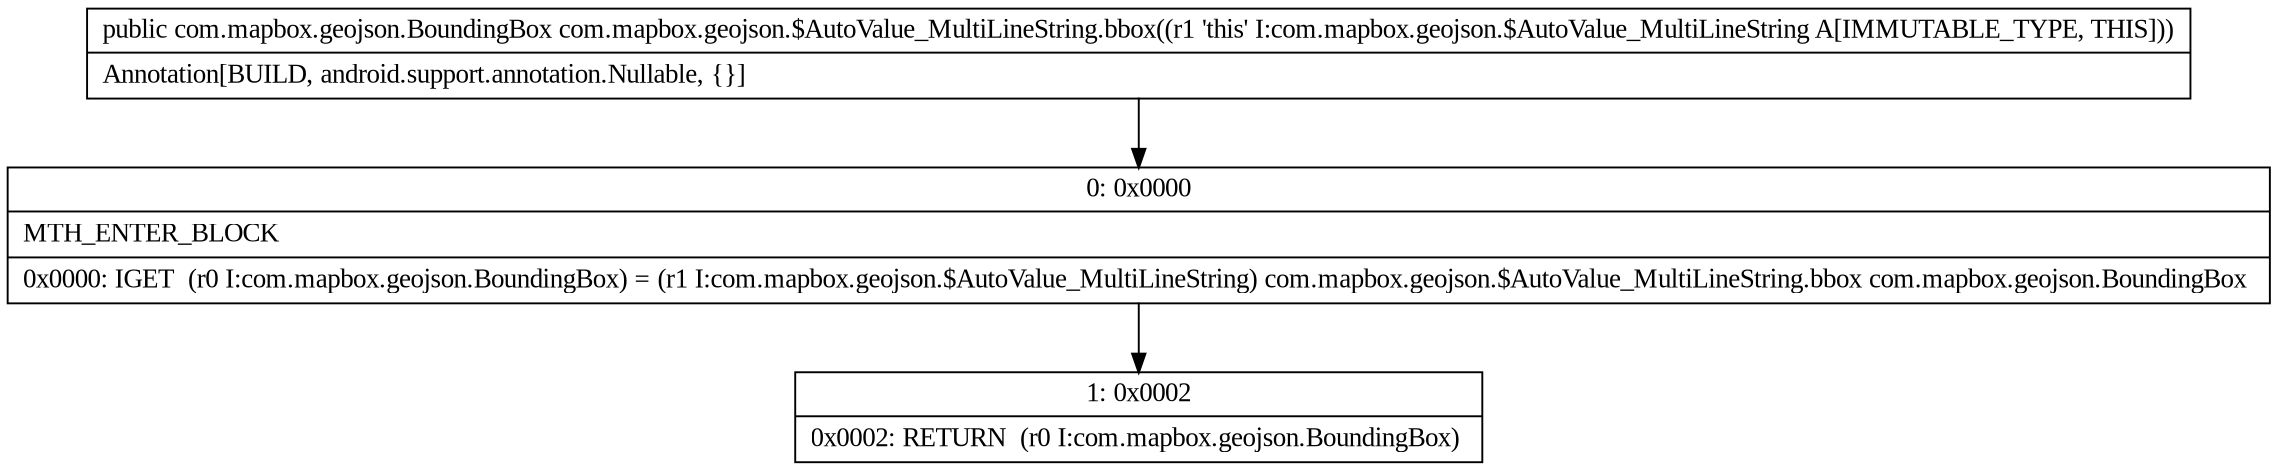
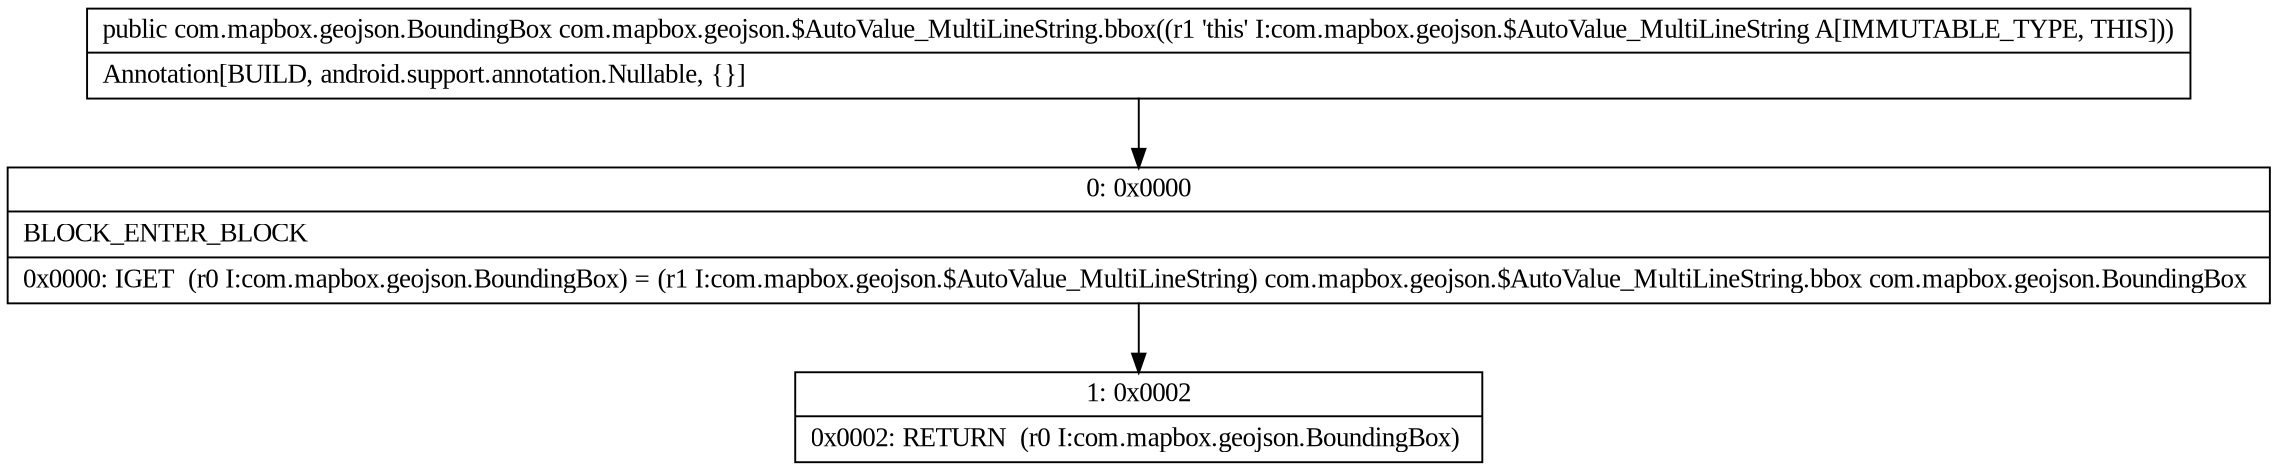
node "0: 0x0000": text "MTH_ENTER_BLOCK" -> "BLOCK_ENTER_BLOCK"
